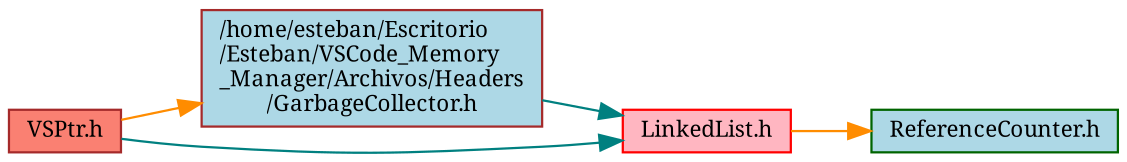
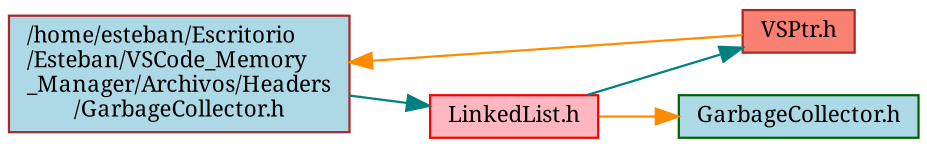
node "ReferenceCounter.h": label "ReferenceCounter.h" -> "GarbageCollector.h"
edge "VSPtr.h" -> "LinkedList.h": reversed
